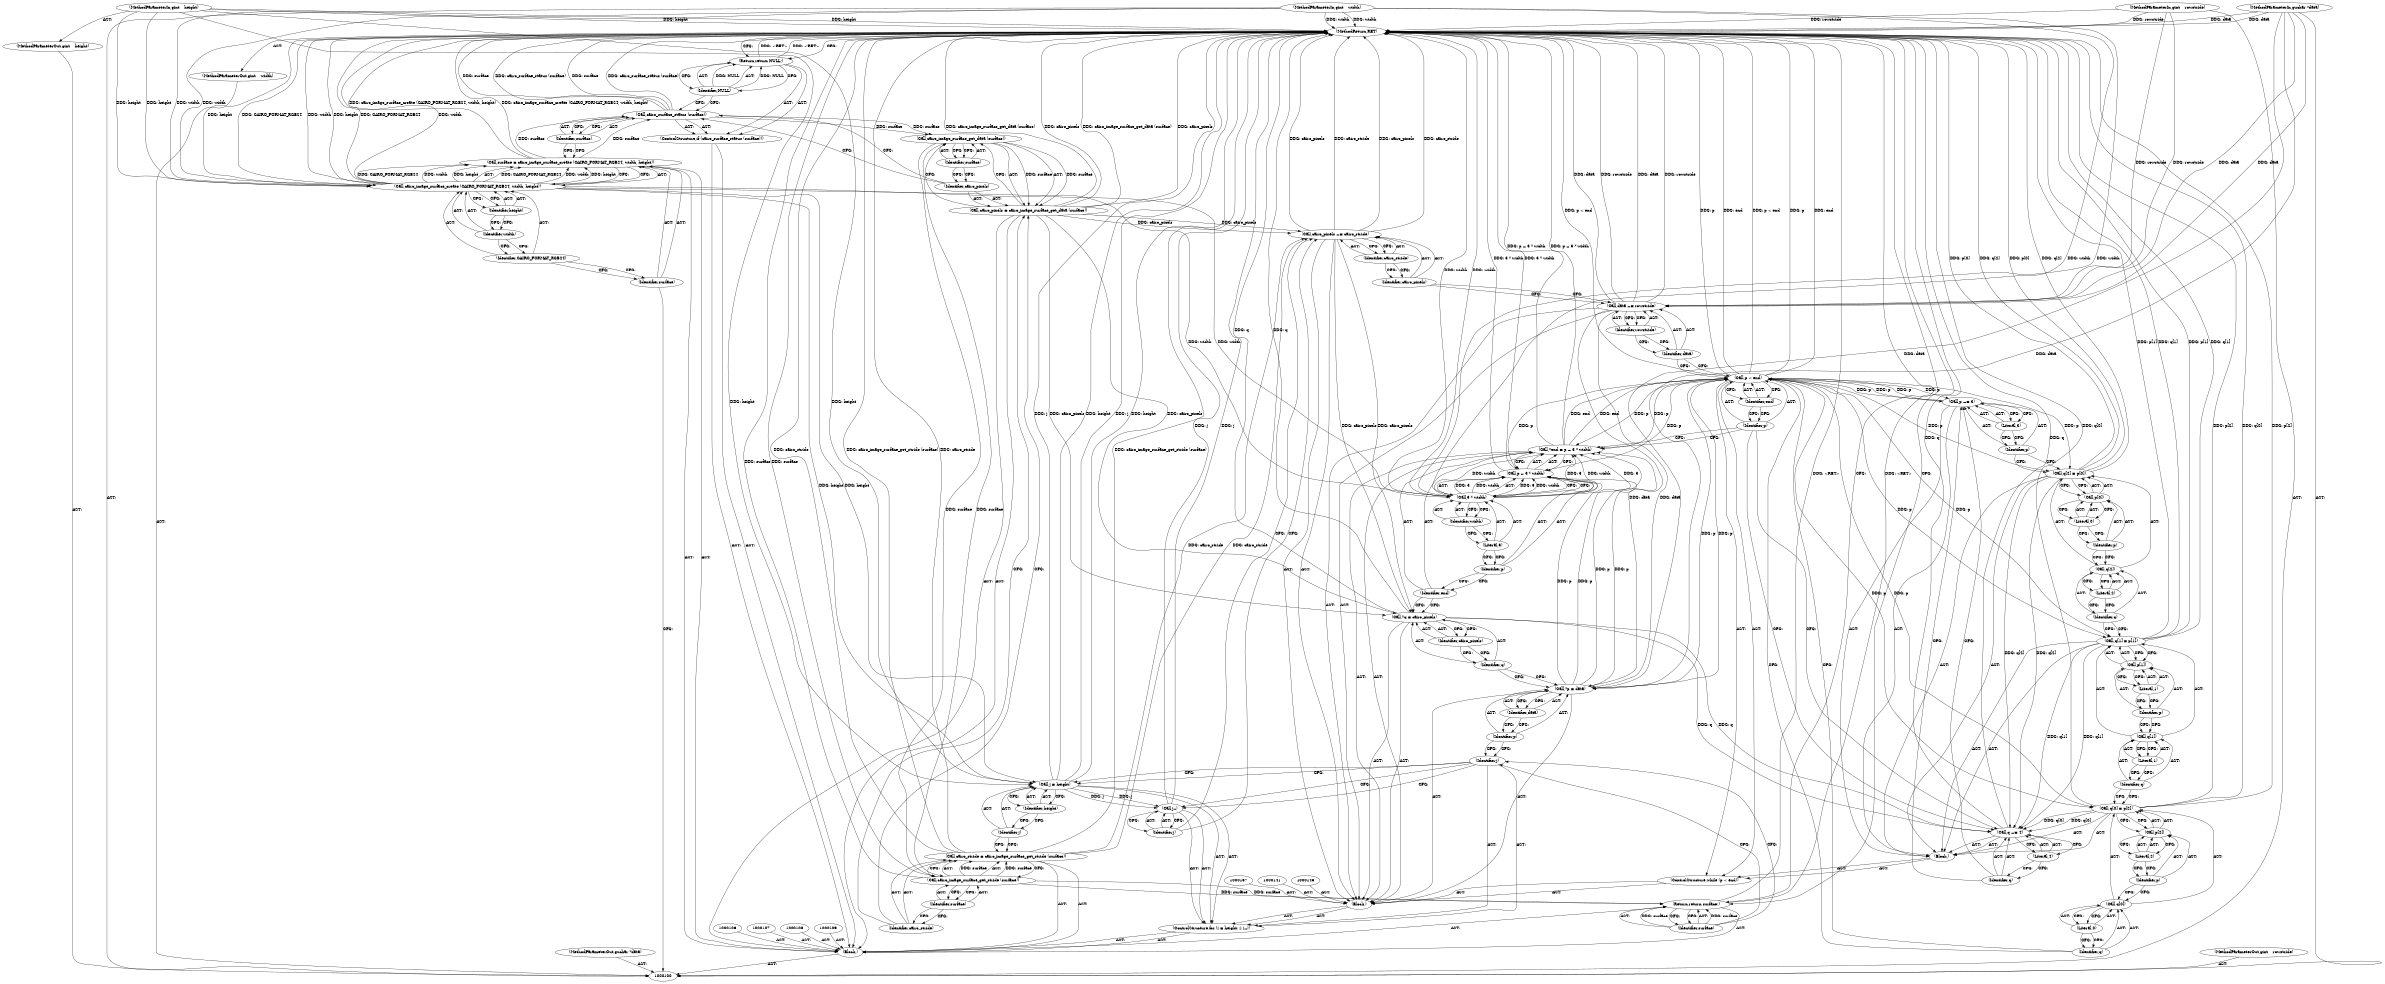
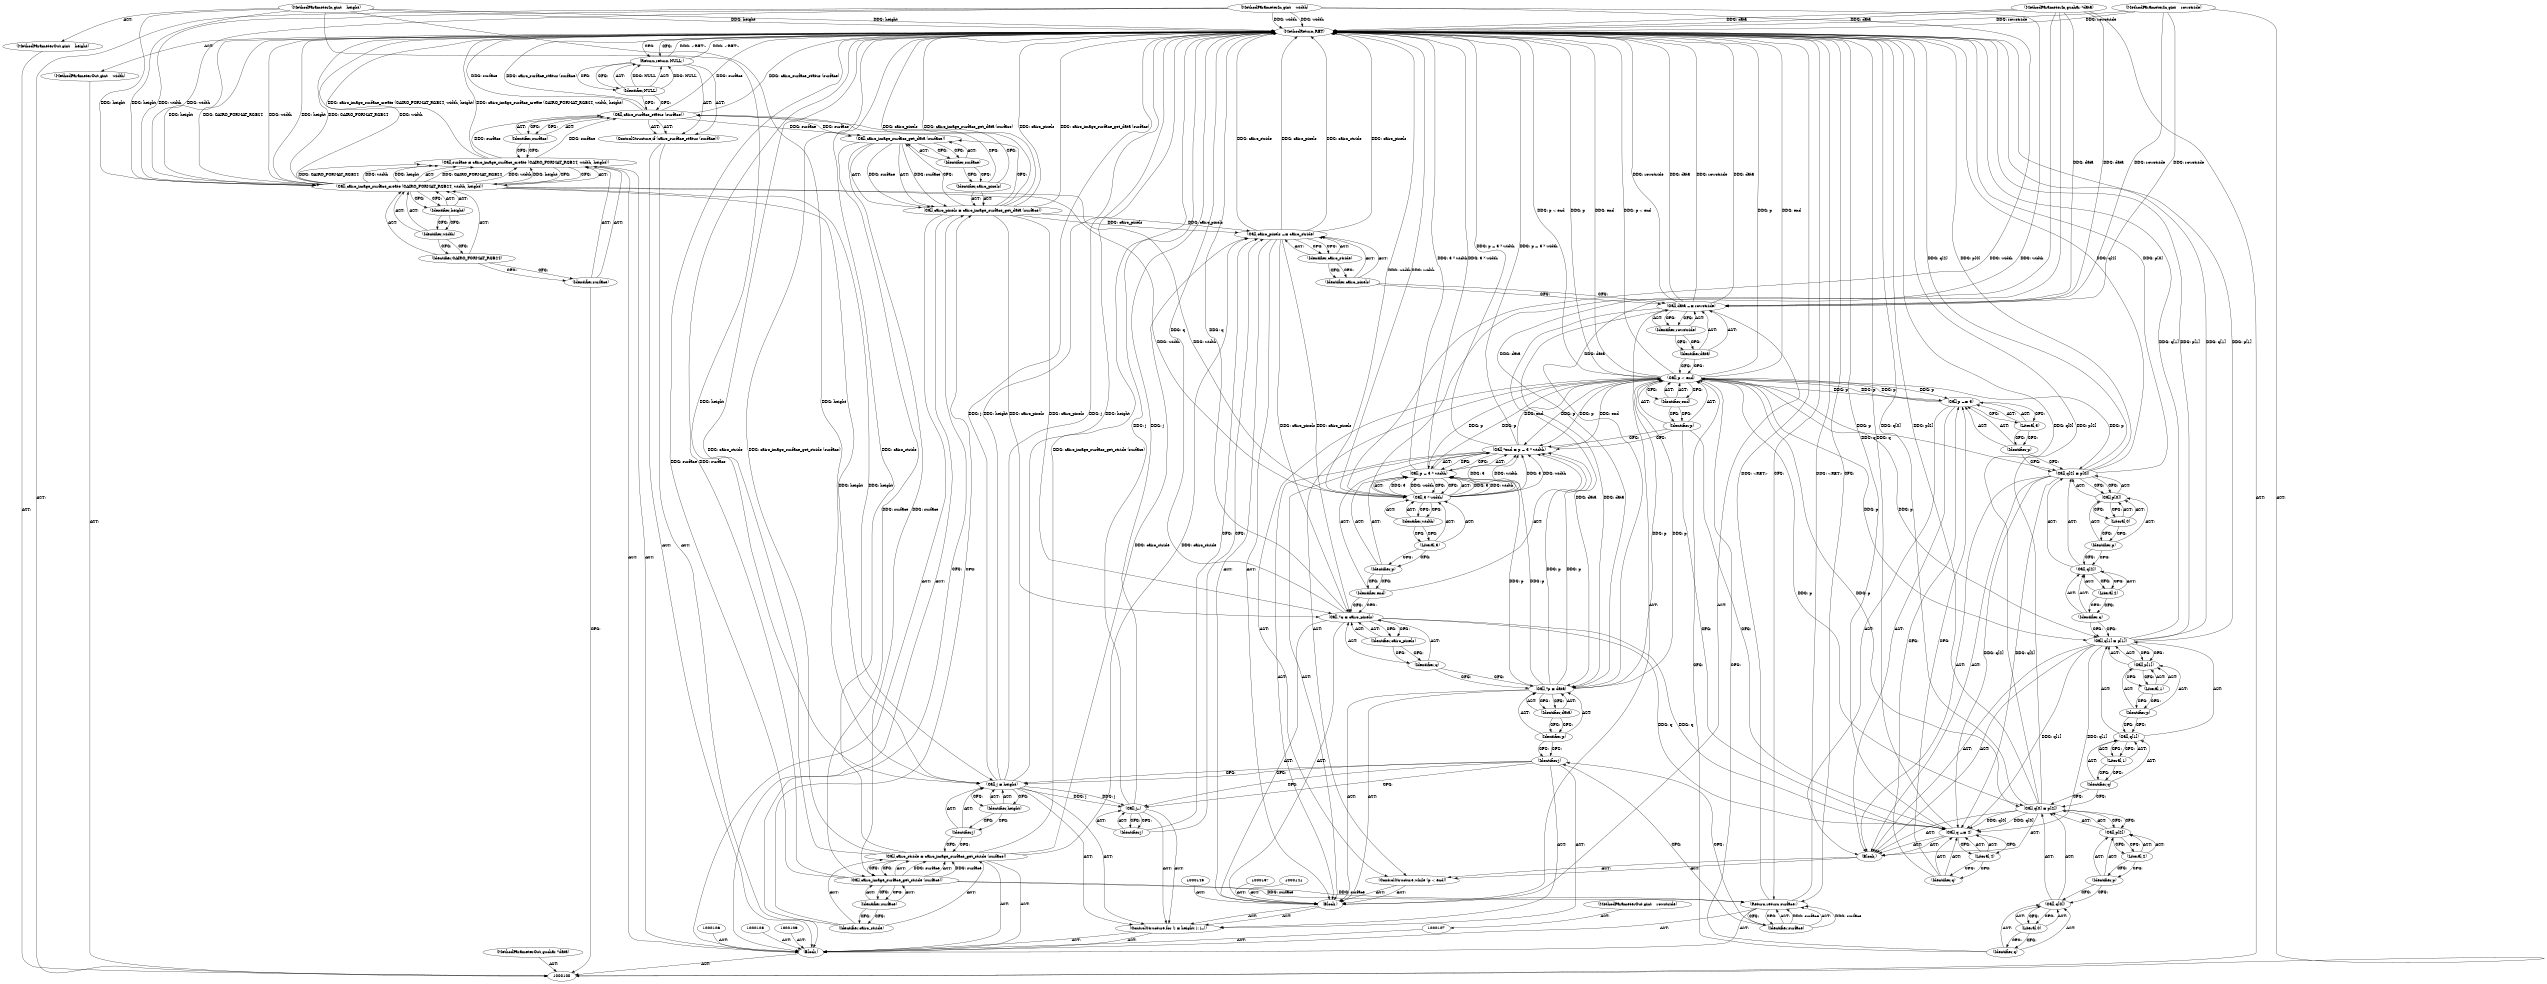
edge "(MethodParameterOut,gint    rowstride)" -> "1000100": now "(MethodParameterOut,gint    rowstride)" -> "1000107"
